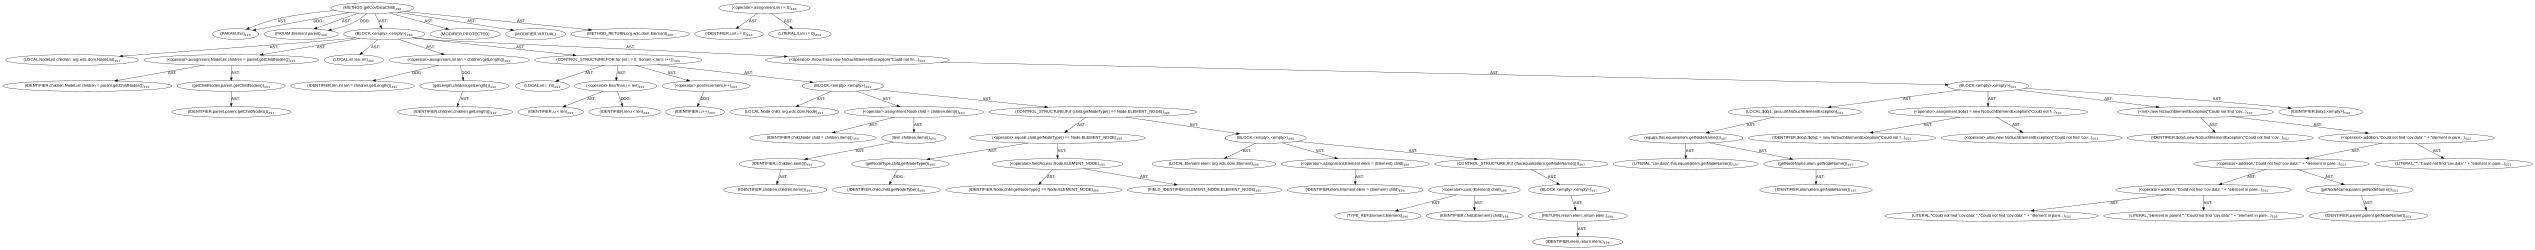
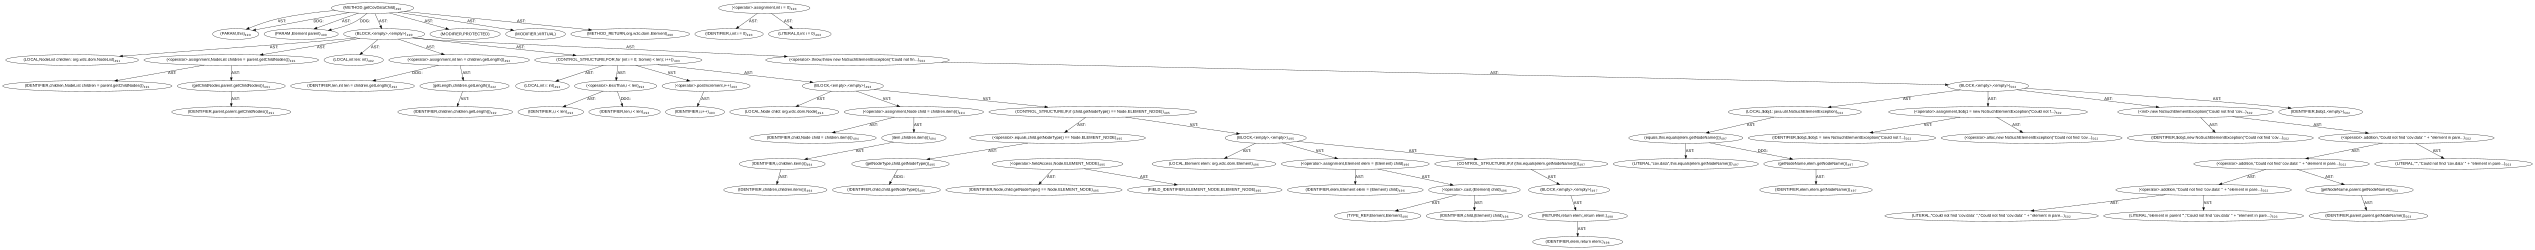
edge "(<operator>.assignment,int len = children.getLength())" -> "(getLength,children.getLength())": label "DDG: " -> "AST: "
edge "(<operator>.postIncrement,i++)" -> "(IDENTIFIER,i,i++)": label "DDG: " -> "AST: "
edge "(<operator>.equals,child.getNodeType() == Node.ELEMENT_NODE)" -> "(<operator>.fieldAccess,Node.ELEMENT_NODE)": removed, label "AST:"
edge "(equals,this.equals(elem.getNodeName()))" -> "(getNodeName,elem.getNodeName())": label "AST: " -> "DDG: "
edge "(<operator>.assignment,Element elem = (Element) child)" -> "(<operator>.cast,(Element) child)": added, label "AST:"
